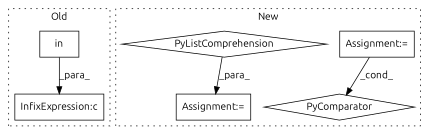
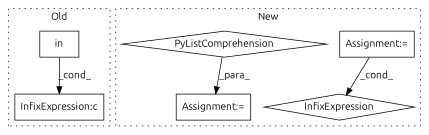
edge "in" -> "InfixExpression:c": label "_para_" -> "_cond_"
node "PyComparator": label "PyComparator" -> "InfixExpression"
